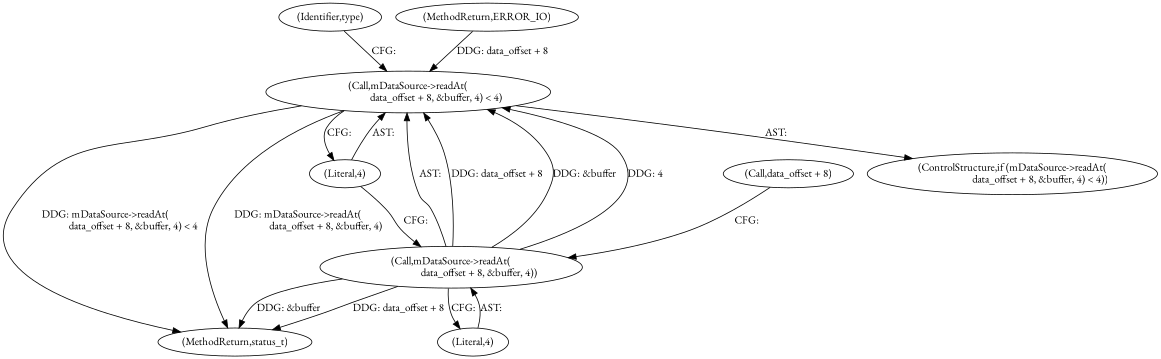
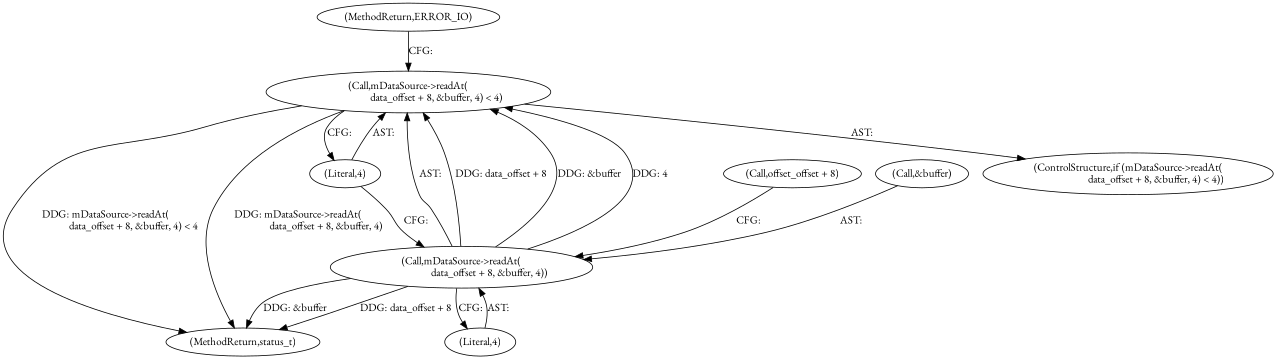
node "(Identifier,type)": removed
edge "(MethodReturn,ERROR_IO)" -> "(Call,mDataSource->readAt( data_offset + 8, &buffer, 4) < 4)": label "DDG: data_offset + 8" -> "CFG: "
node "(Call,data_offset + 8)": label "(Call,data_offset + 8)" -> "(Call,offset_offset + 8)"
node "(Call,&buffer)": added
